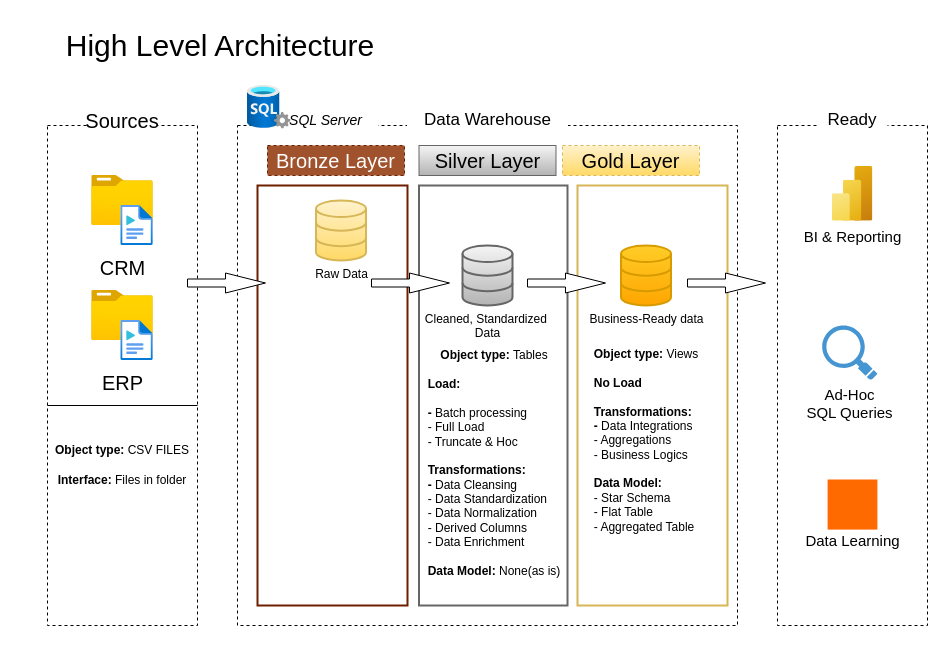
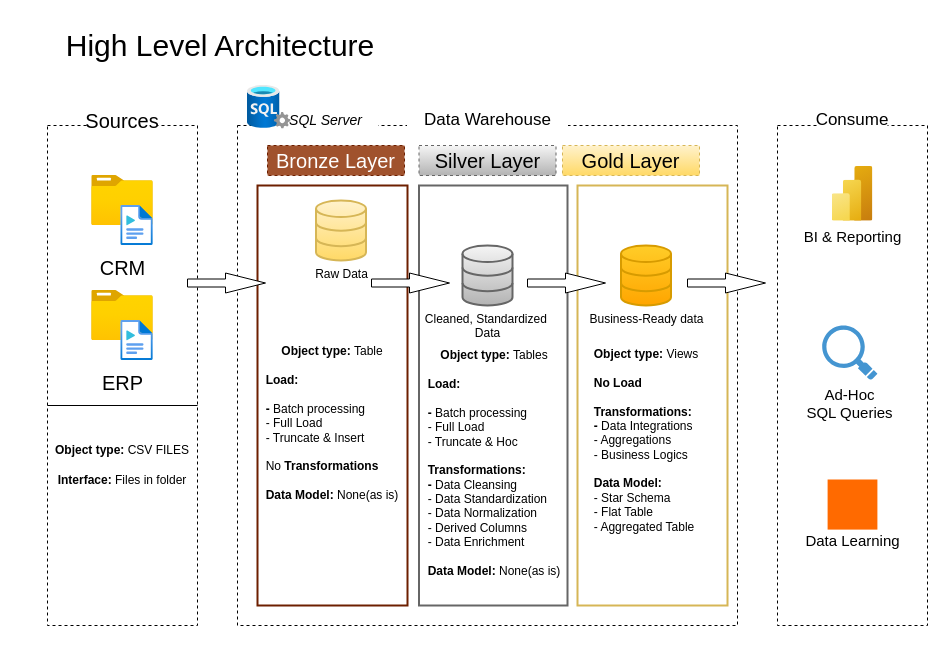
node "Ready": label "Ready" -> "Consume"
node "Silver Layer": style solid -> dashed
node "Object type: Table Load: - Batch processing - Full Load - Truncate & Insert No Transformations Data Model: None(as is)": added
